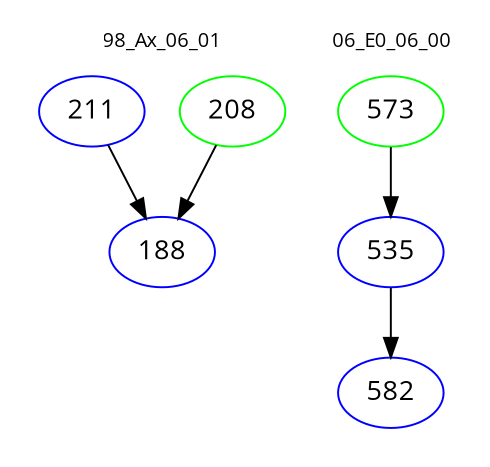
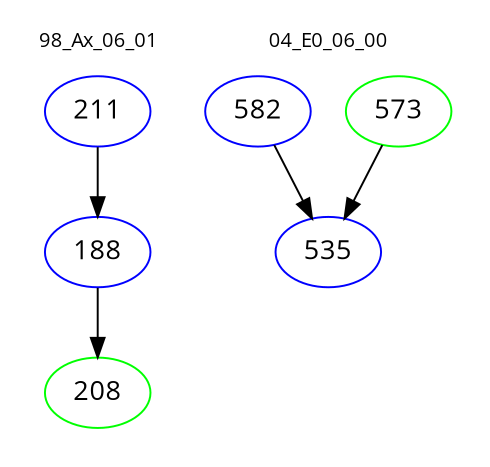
cluster "06_E0_06_00": label "06_E0_06_00" -> "04_E0_06_00"
edge "208" -> "188": reversed
edge "535" -> "582": reversed
